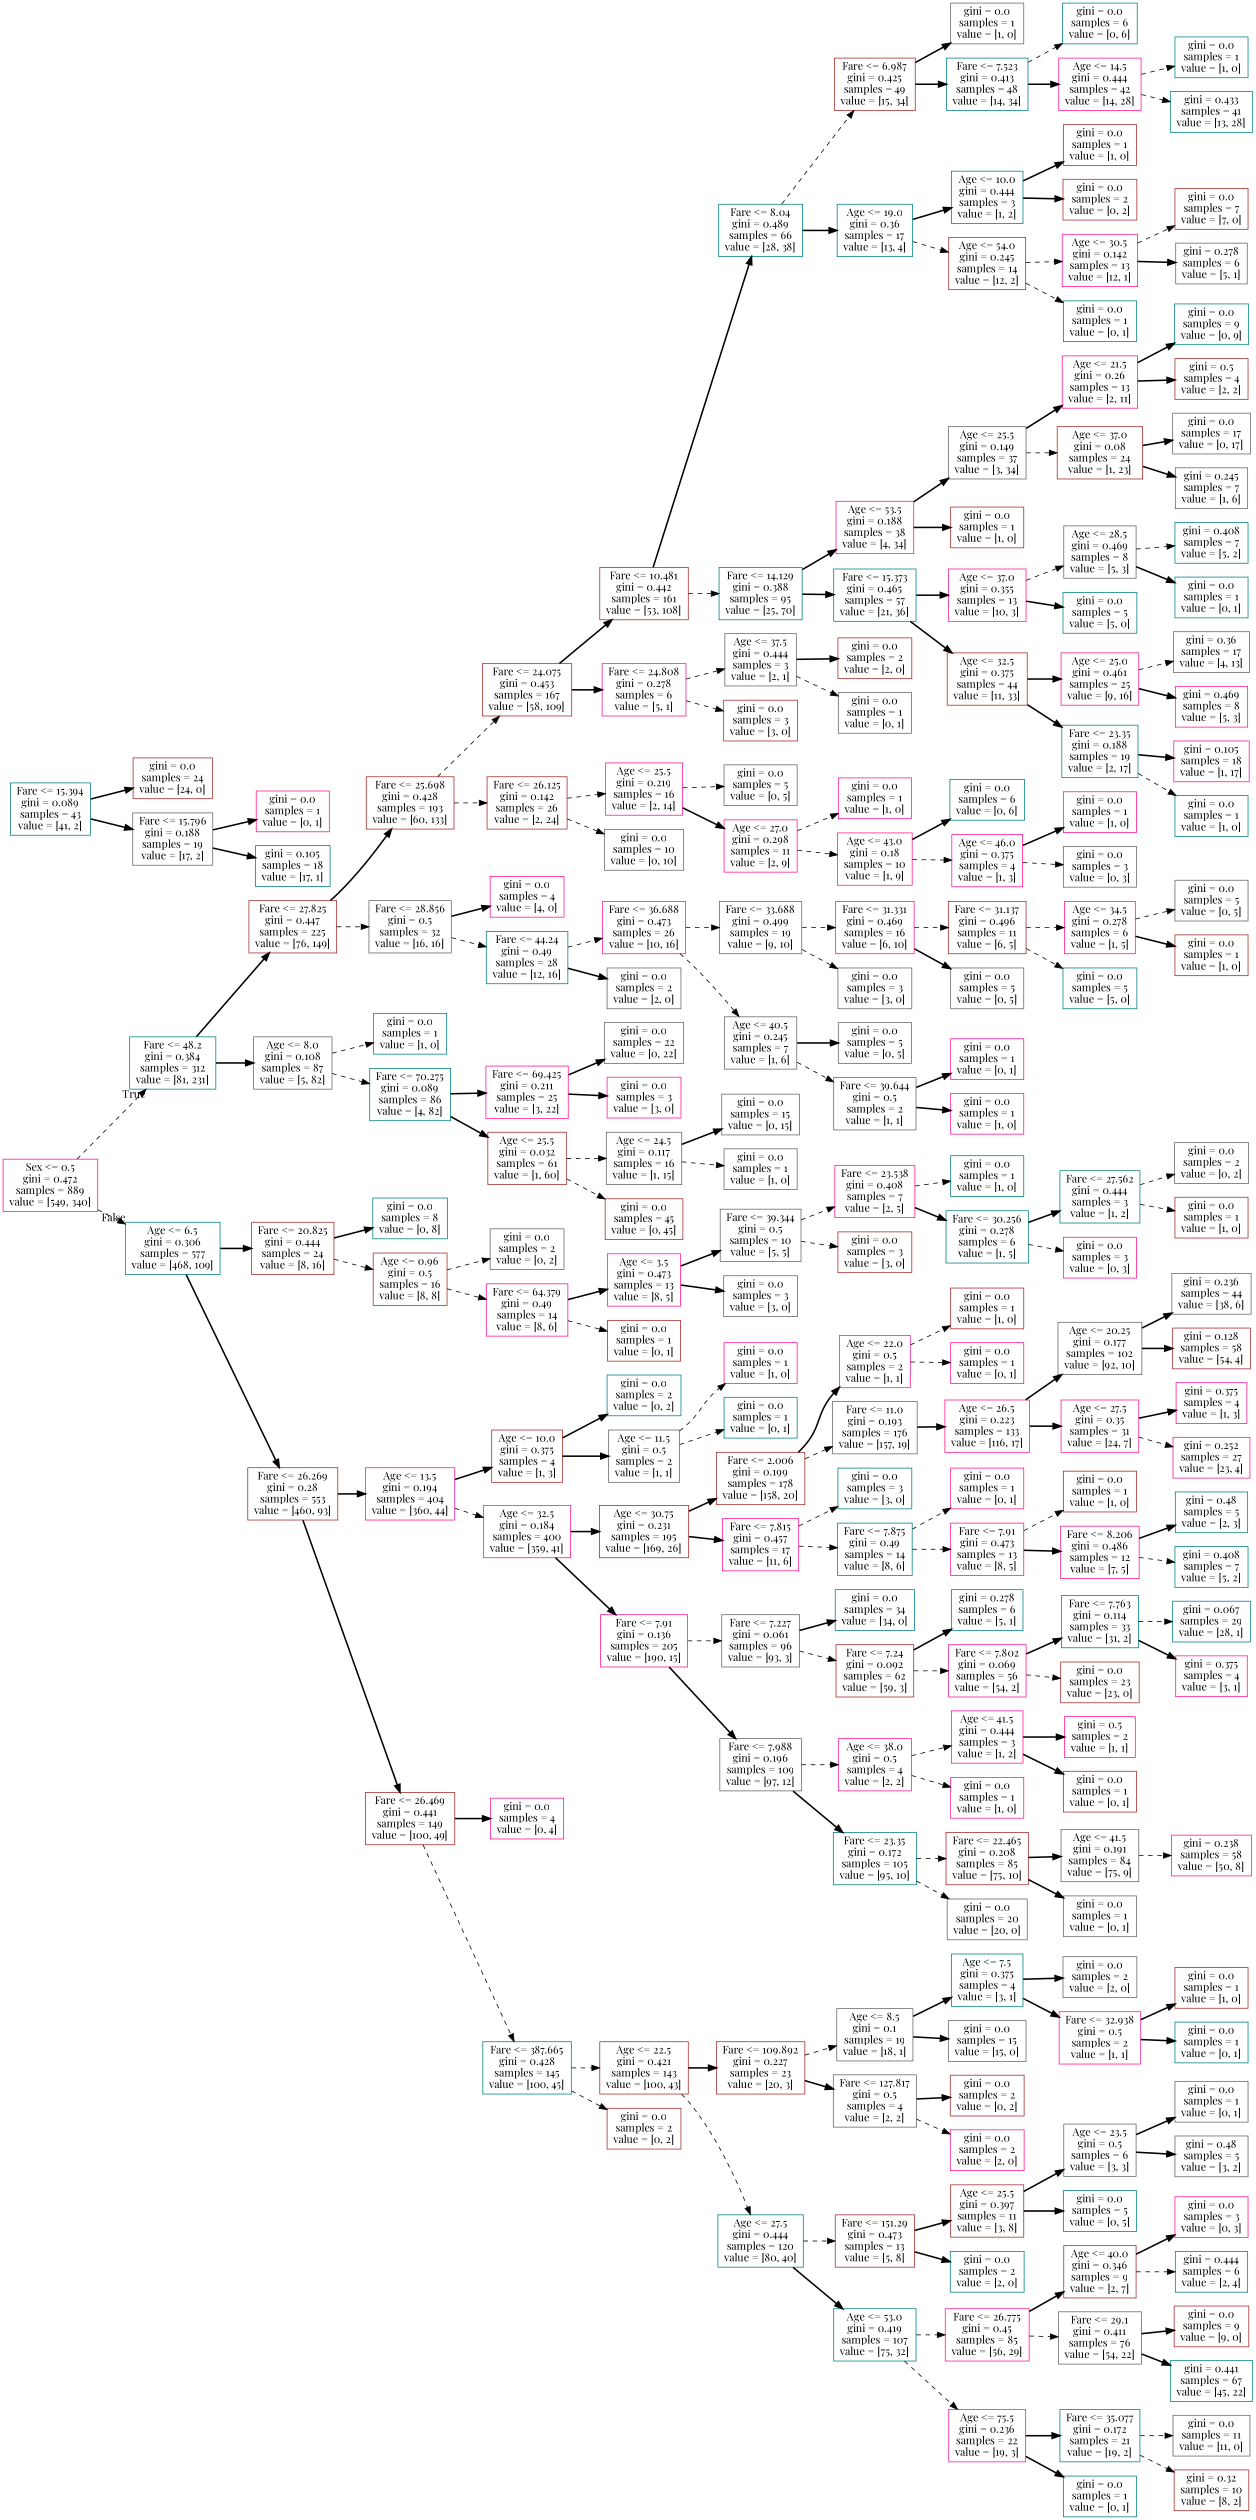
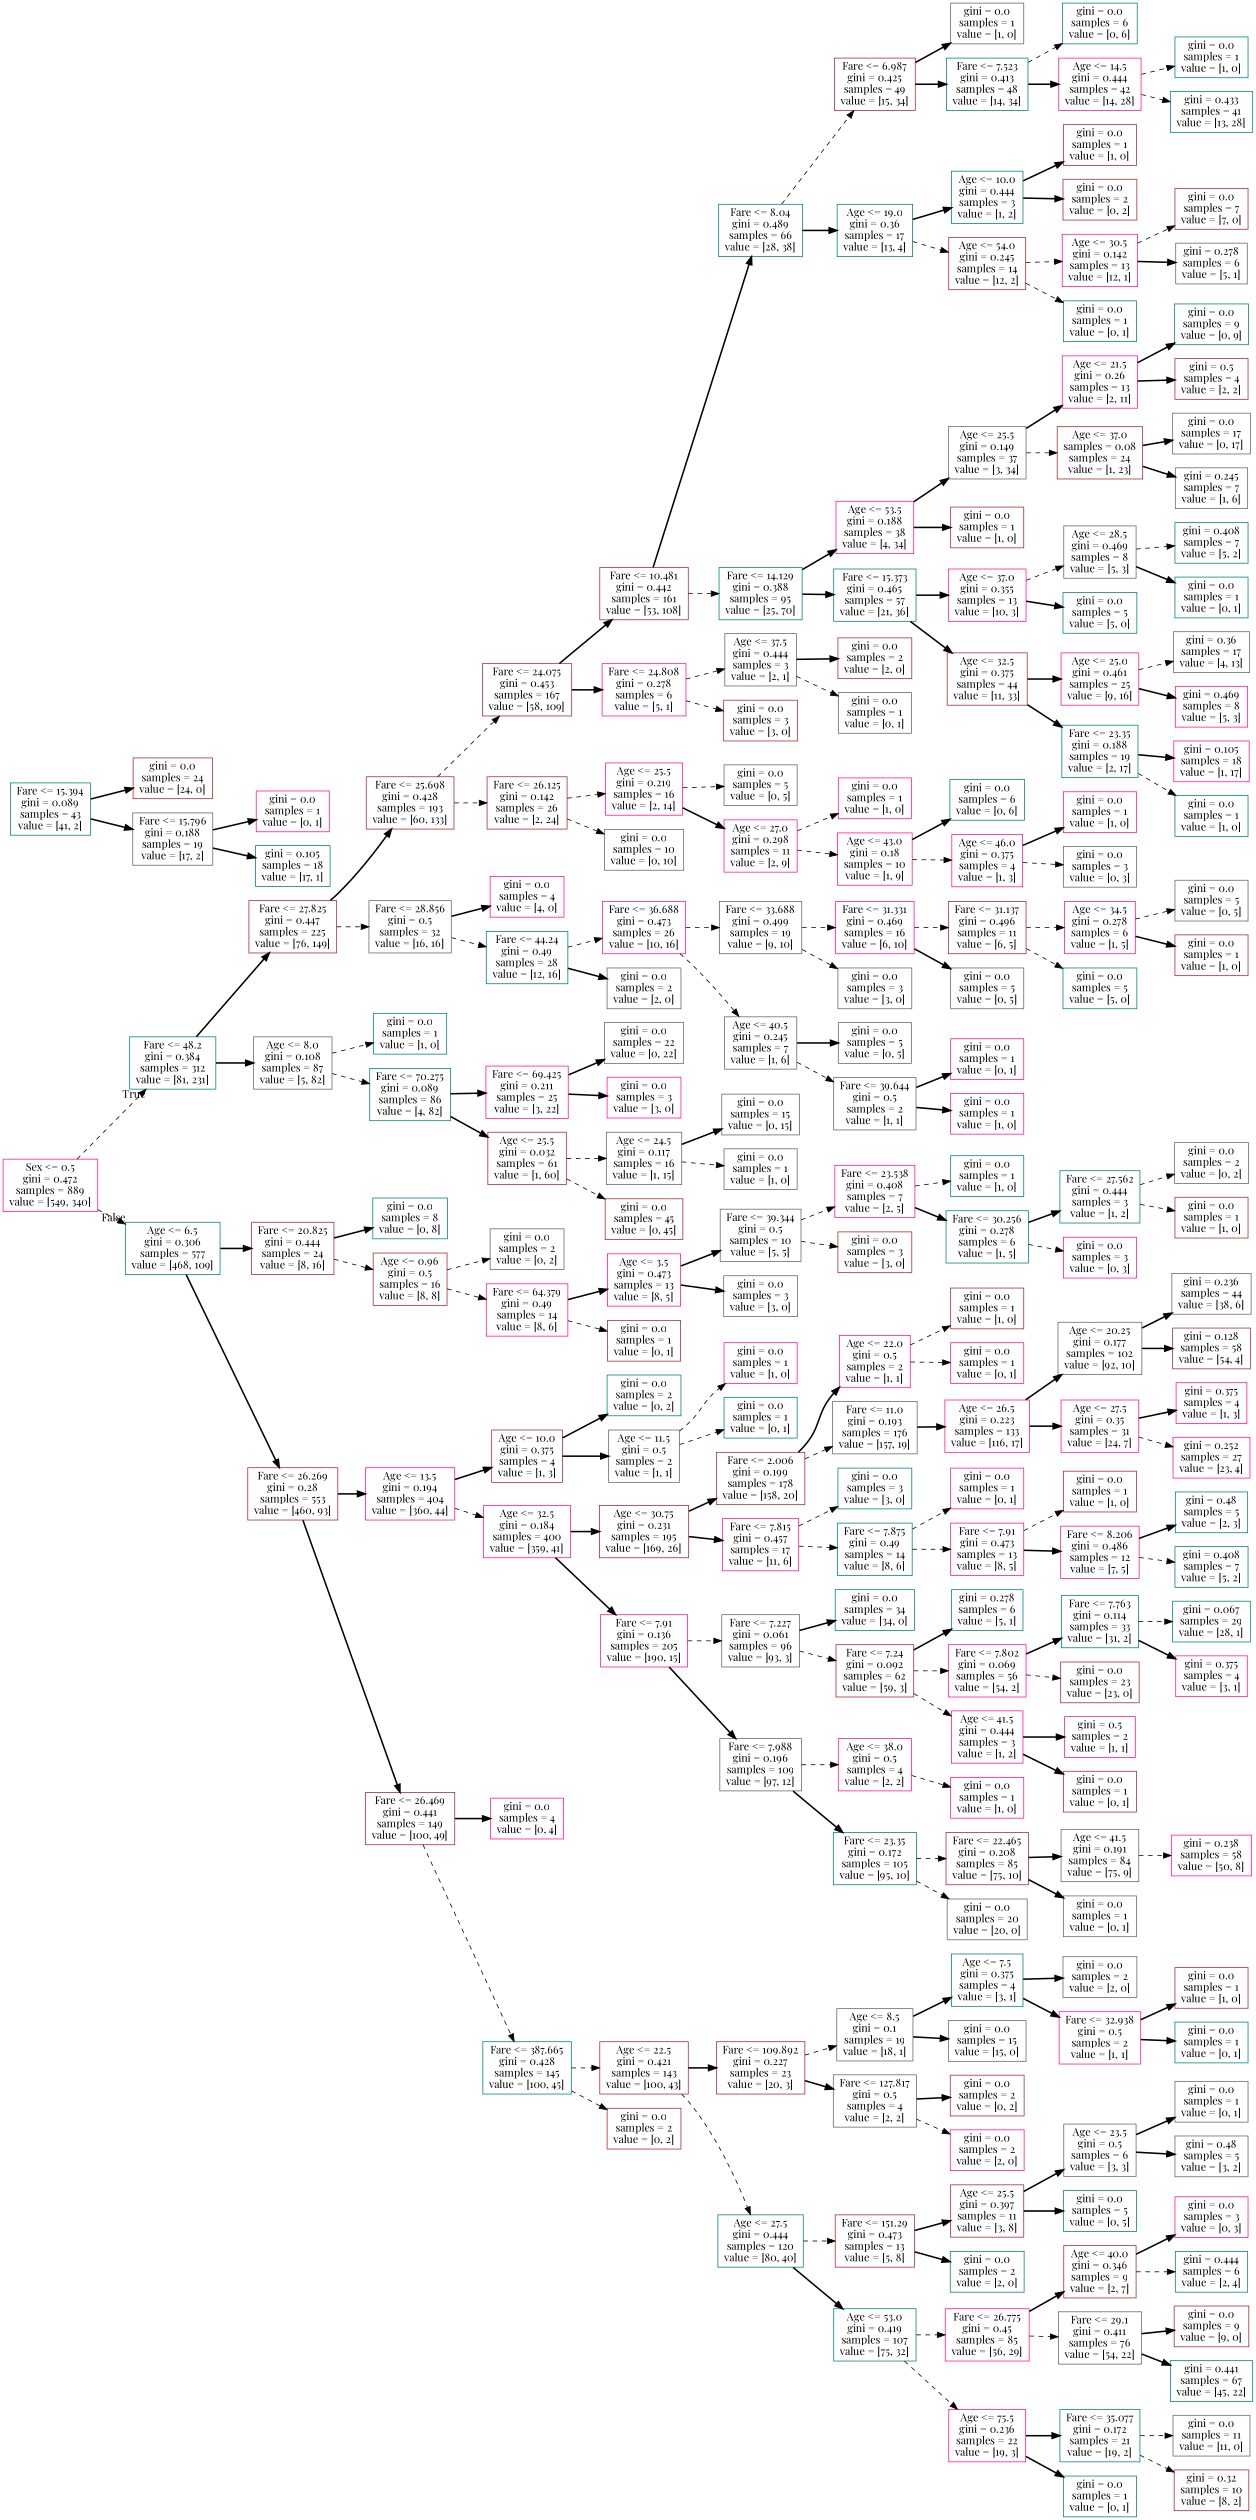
node "Age <= 37.0 gini = 0.08 samples = 24 value = [1, 23]": label "Age <= 37.0 gini = 0.08 samples = 24 value = [1, 23]" -> "Age <= 37.0 samples = 0.08 samples = 24 value = [1, 23]"
edge "Age <= 38.0 gini = 0.5 samples = 4 value = [2, 2]" -> "Age <= 41.5 gini = 0.444 samples = 3 value = [1, 2]": now "Fare <= 7.24 gini = 0.092 samples = 62 value = [59, 3]" -> "Age <= 41.5 gini = 0.444 samples = 3 value = [1, 2]"
